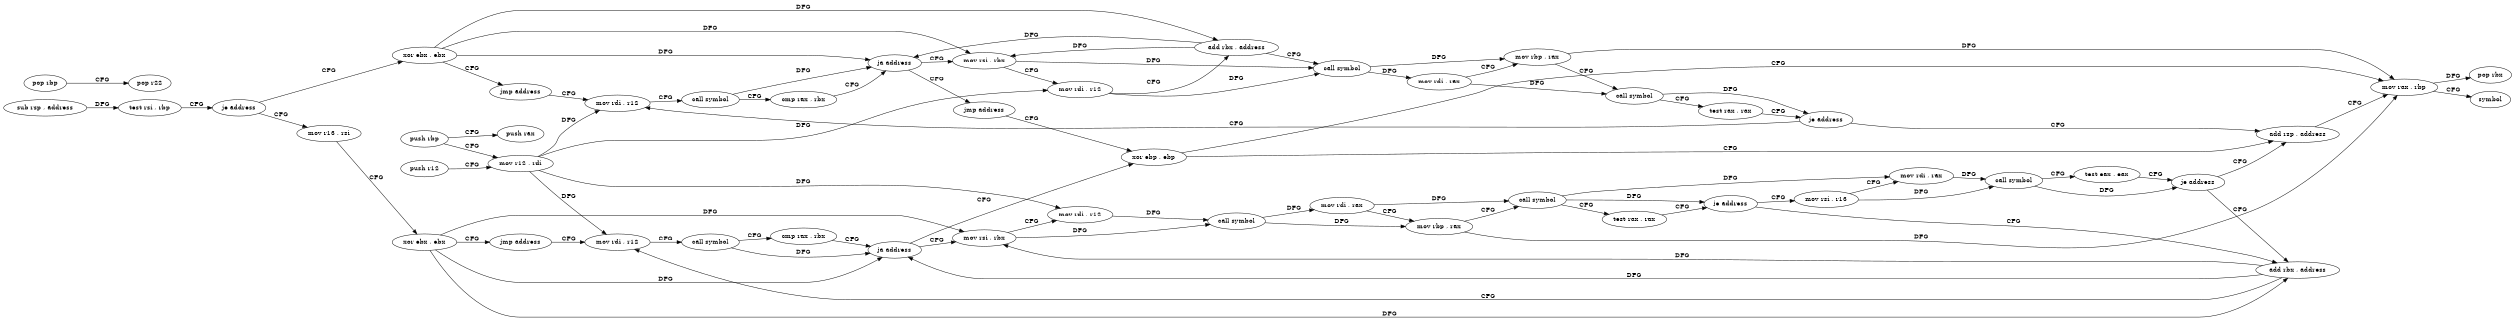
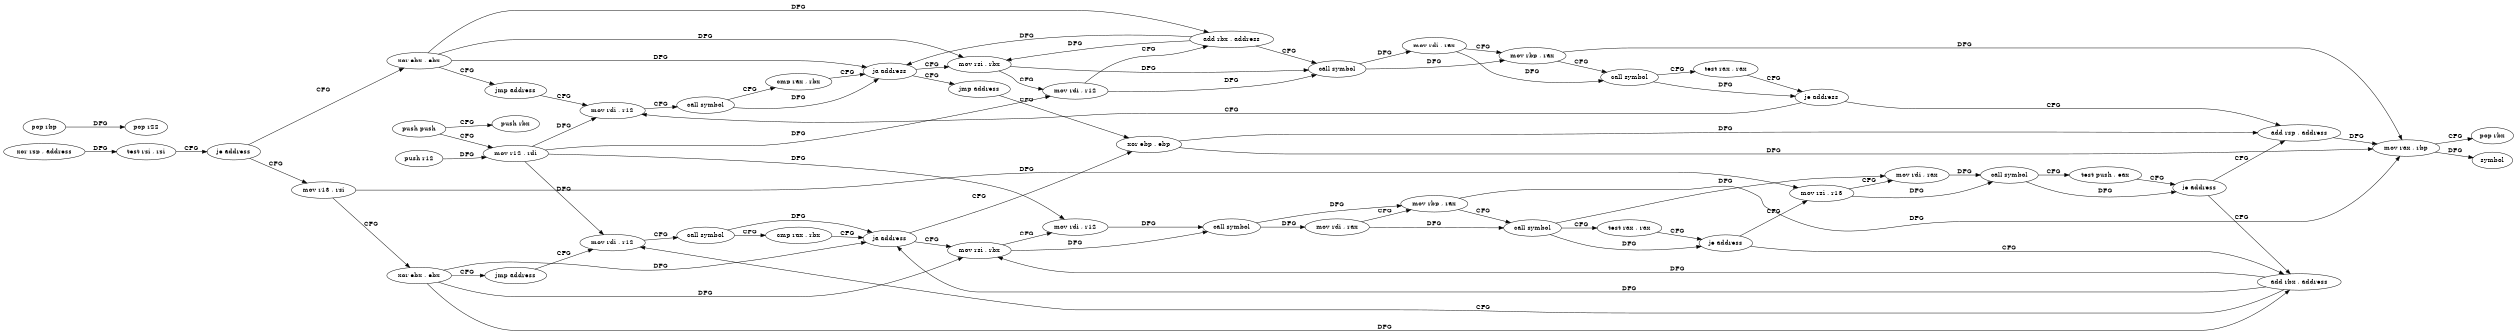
edge "xor ebp , ebp" -> "mov rax , rbp": label "CFG" -> "DFG"
edge "mov rax , rbp" -> "pop rbx": label "DFG" -> "CFG"
edge "pop rbp" -> "pop r22": label "CFG" -> "DFG"
edge "mov rax , rbp" -> "symbol": label "CFG" -> "DFG"
edge "add rsp , address" -> "mov rax , rbp": label "CFG" -> "DFG"
node "sub rsp , address": label "sub rsp , address" -> "xor rsp , address"
node "test rsi , rbp": label "test rsi , rbp" -> "test rsi , rsi"
node "push rax": label "push rax" -> "push rbx"
node "push rbp": label "push rbp" -> "push push"
edge "xor ebp , ebp" -> "add rsp , address": label "CFG" -> "DFG"
edge "push r12" -> "mov r12 , rdi": label "CFG" -> "DFG"
edge "mov r13 , rsi" -> "mov rsi , r13": added, label "DFG"
node "test eax , eax": label "test eax , eax" -> "test push , eax"
